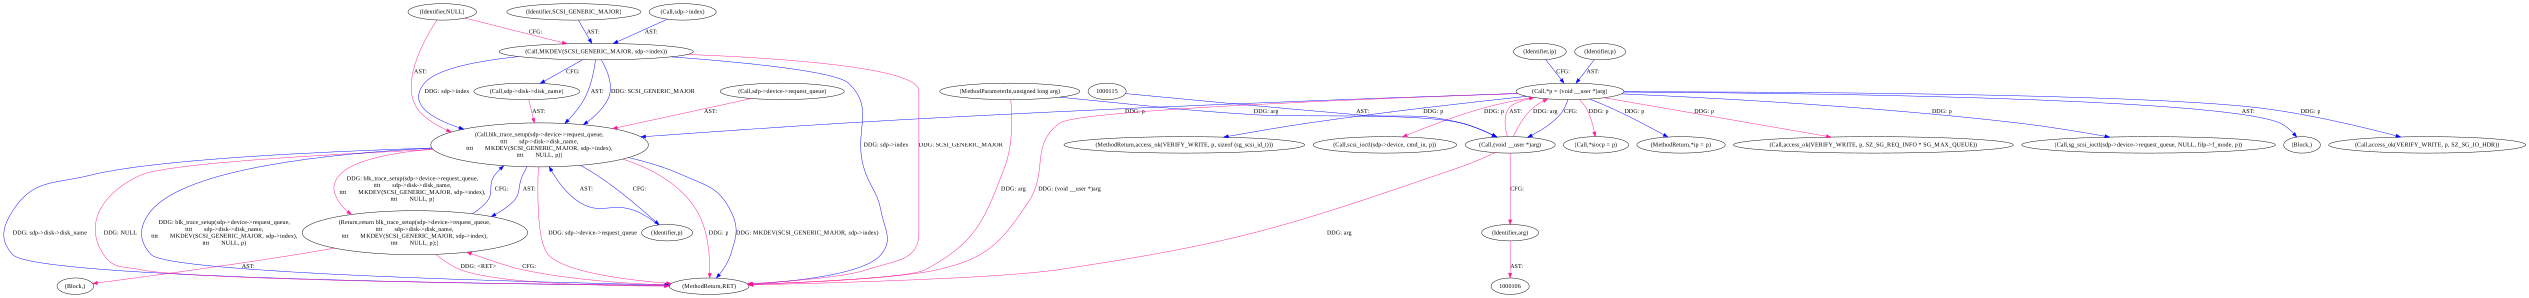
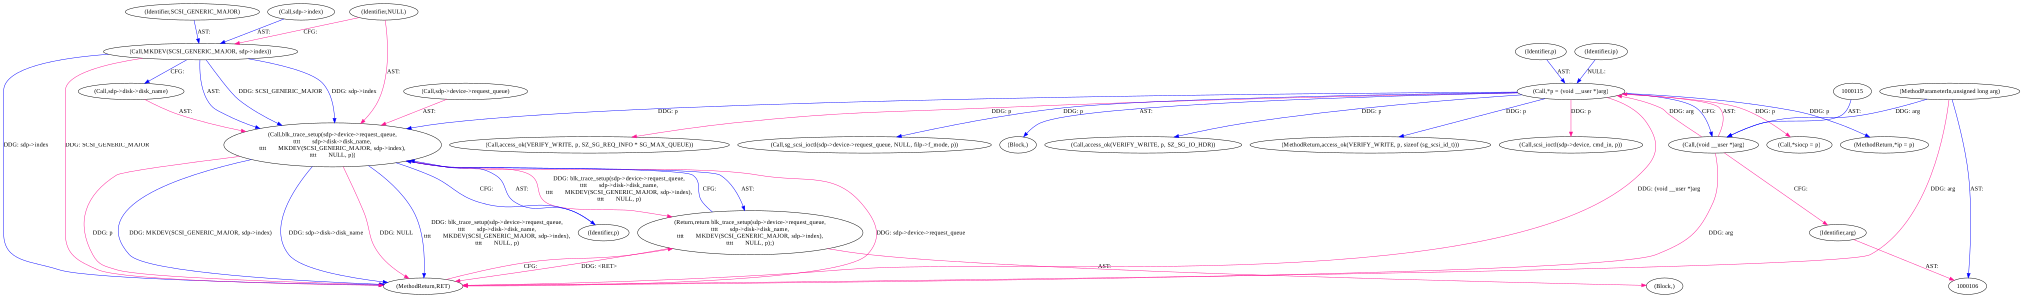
edge "(Identifier,ip)" -> "(Call,*p = (void __user *)arg)": label "CFG: " -> "NULL: "
edge "(MethodParameterIn,unsigned long arg)" -> "1000106": added, label "AST:"
